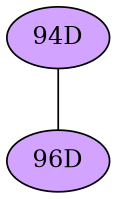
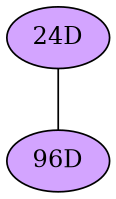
node "94D": label "94D" -> "24D"
